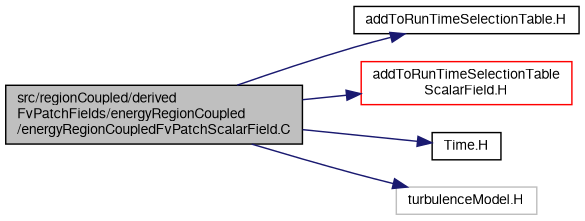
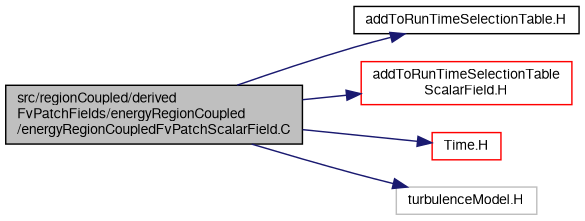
node "Time.H": color black -> red
